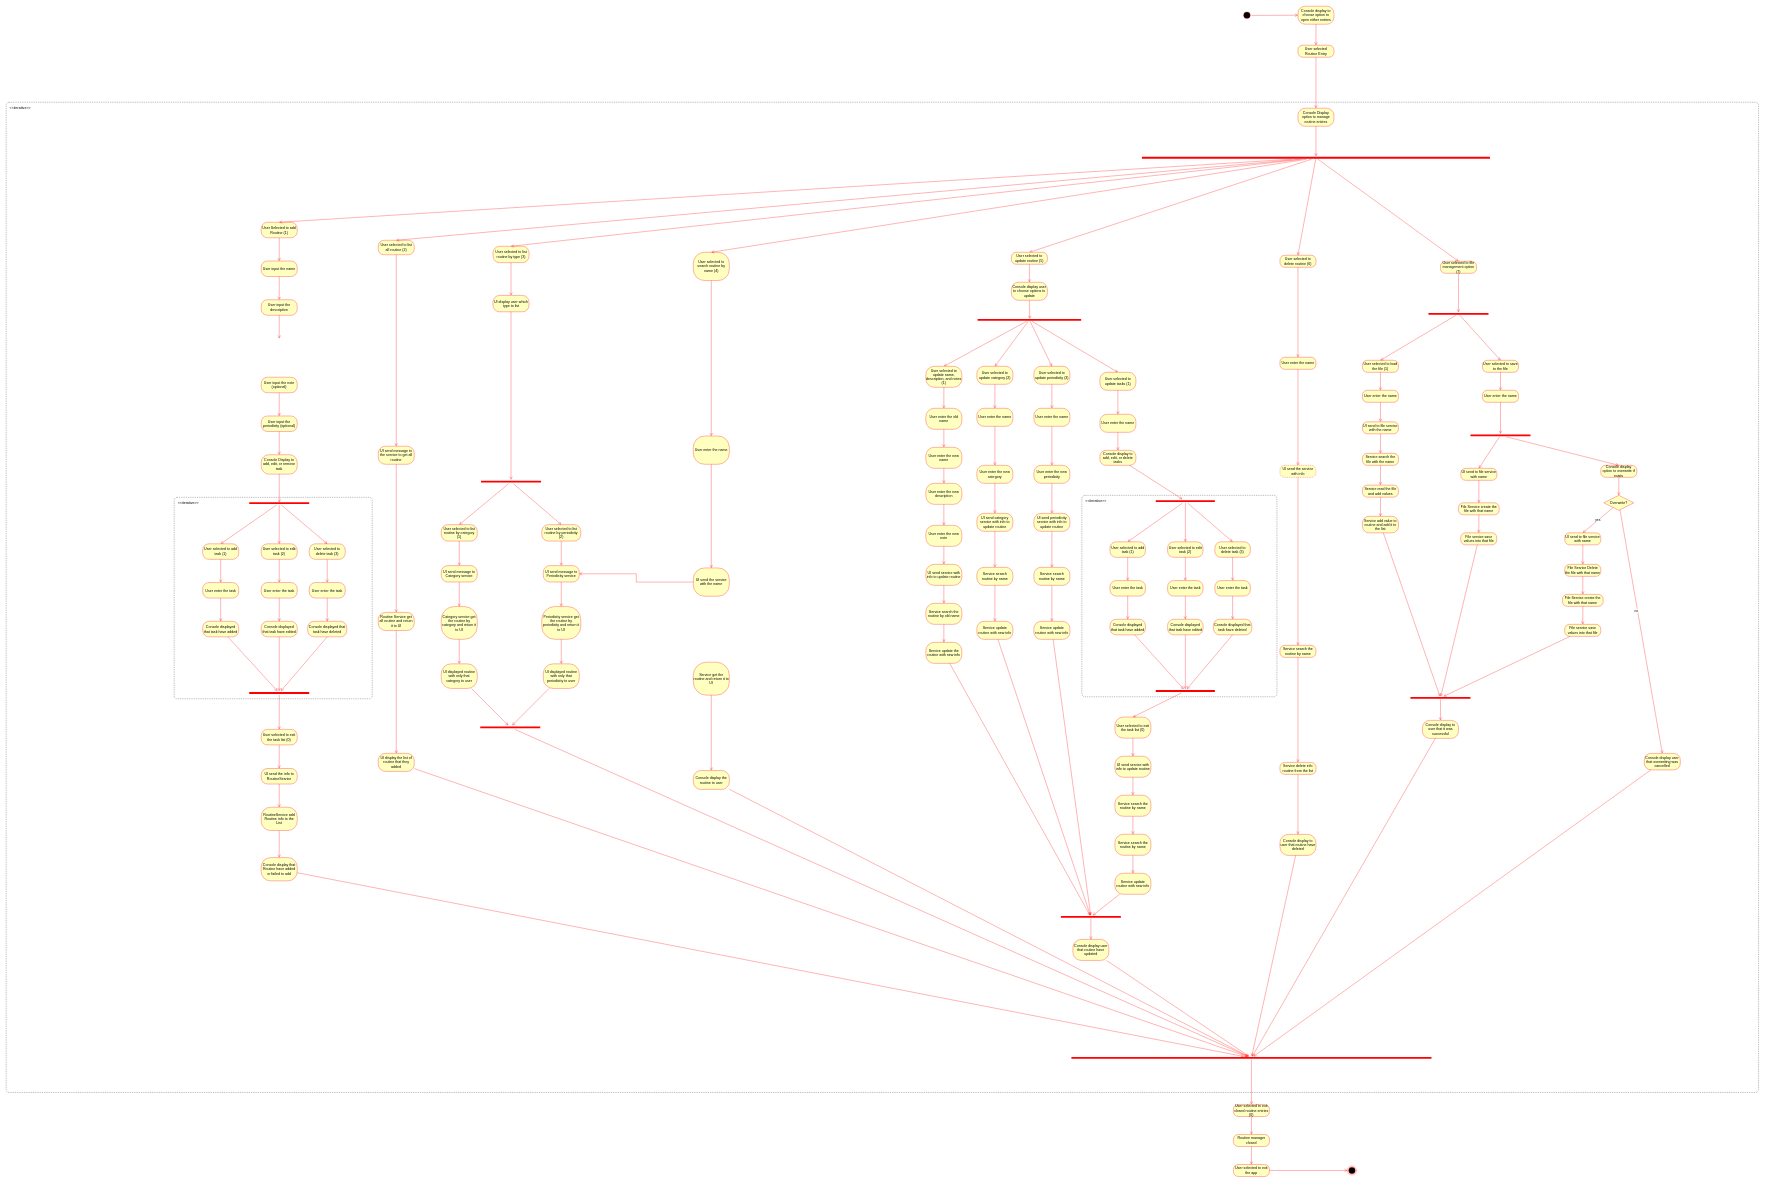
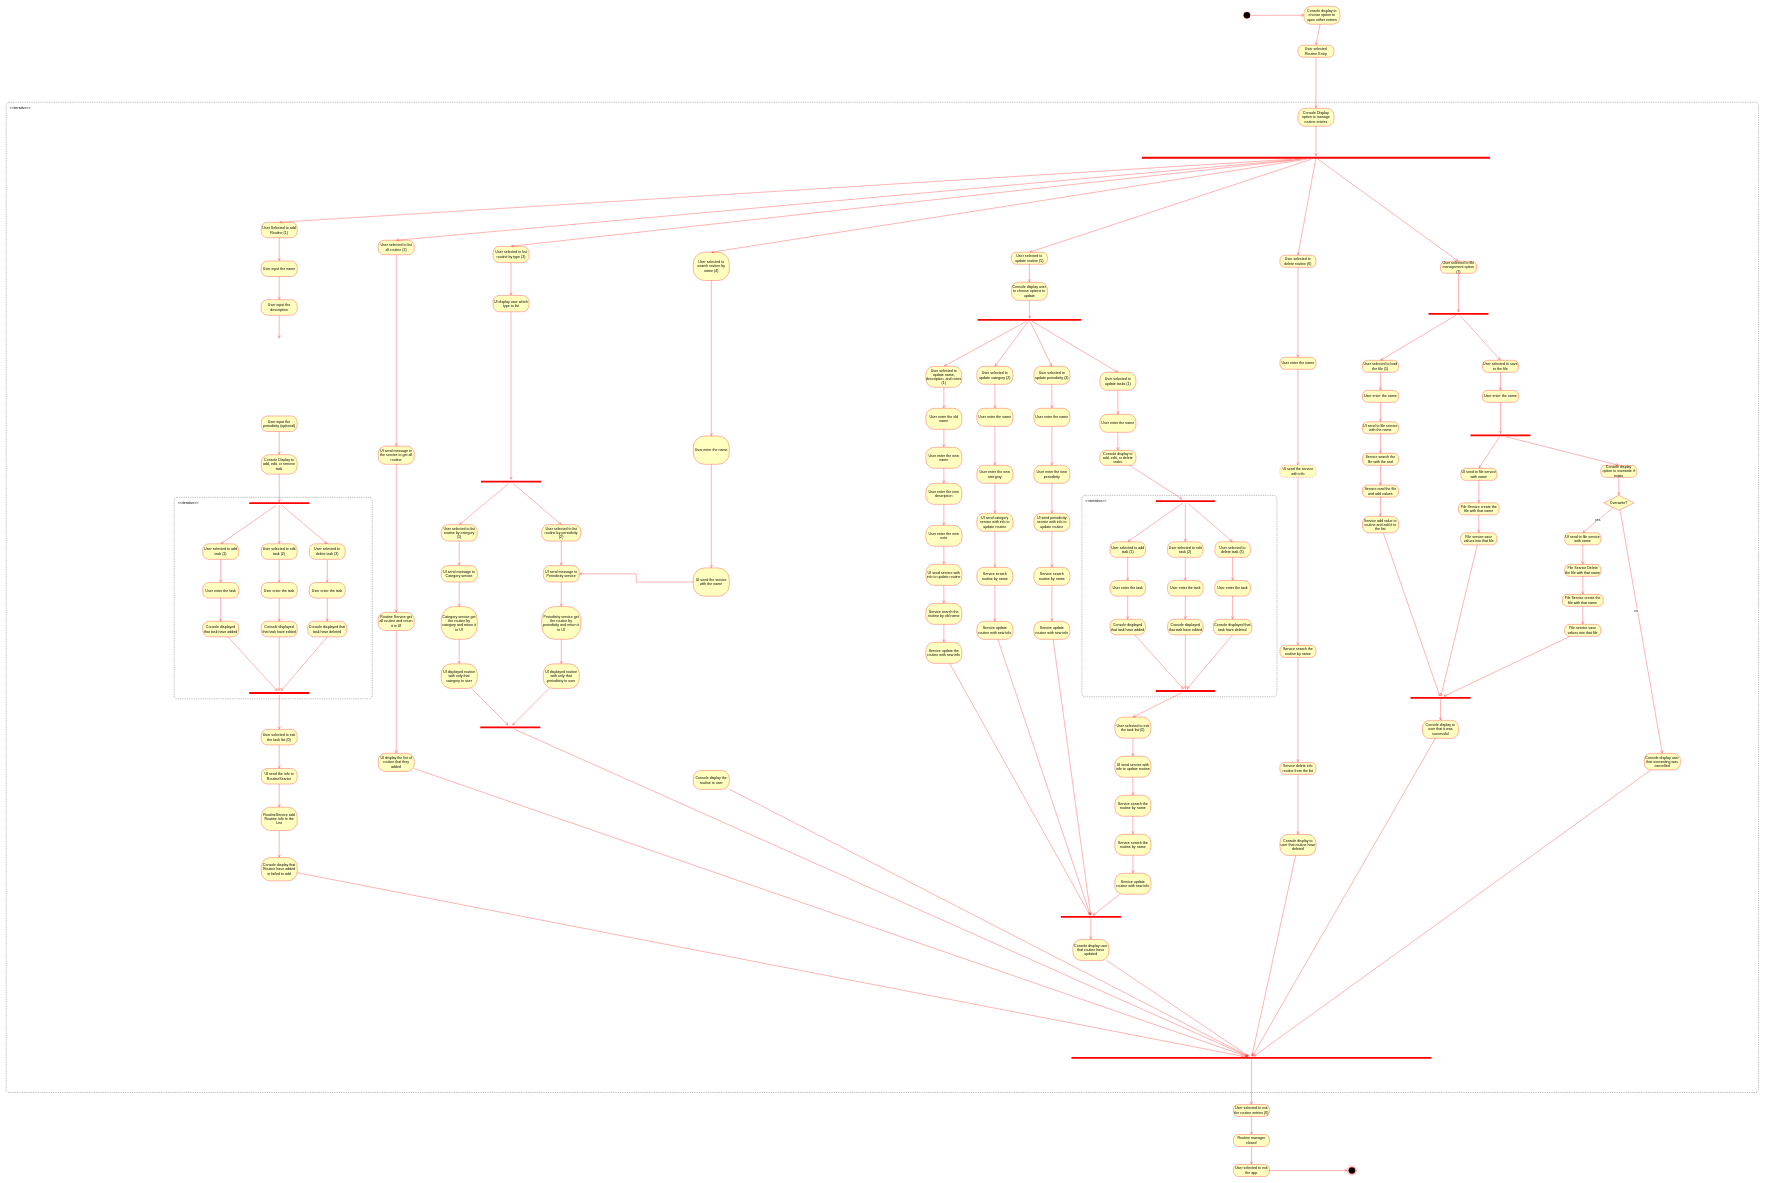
node "Console display to choose option to open either entries": moved (1316, 15) -> (1322, 15)
node "User input the note (optional)": removed
edge "User input the note (optional)" -> "User input the periodicity (optional)": removed
node "Service search the file with the name": label "Service search the file with the name" -> "Service search the file with the and"
node "Service get the routine and return it to UI": removed
edge "Service get the routine and return it to UI" -> "Console display the routine to user": removed
node "User selected to exit closed routine entries (0)": label "User selected to exit closed routine entries (0)" -> "User selected to exit the routine entries (0)"
